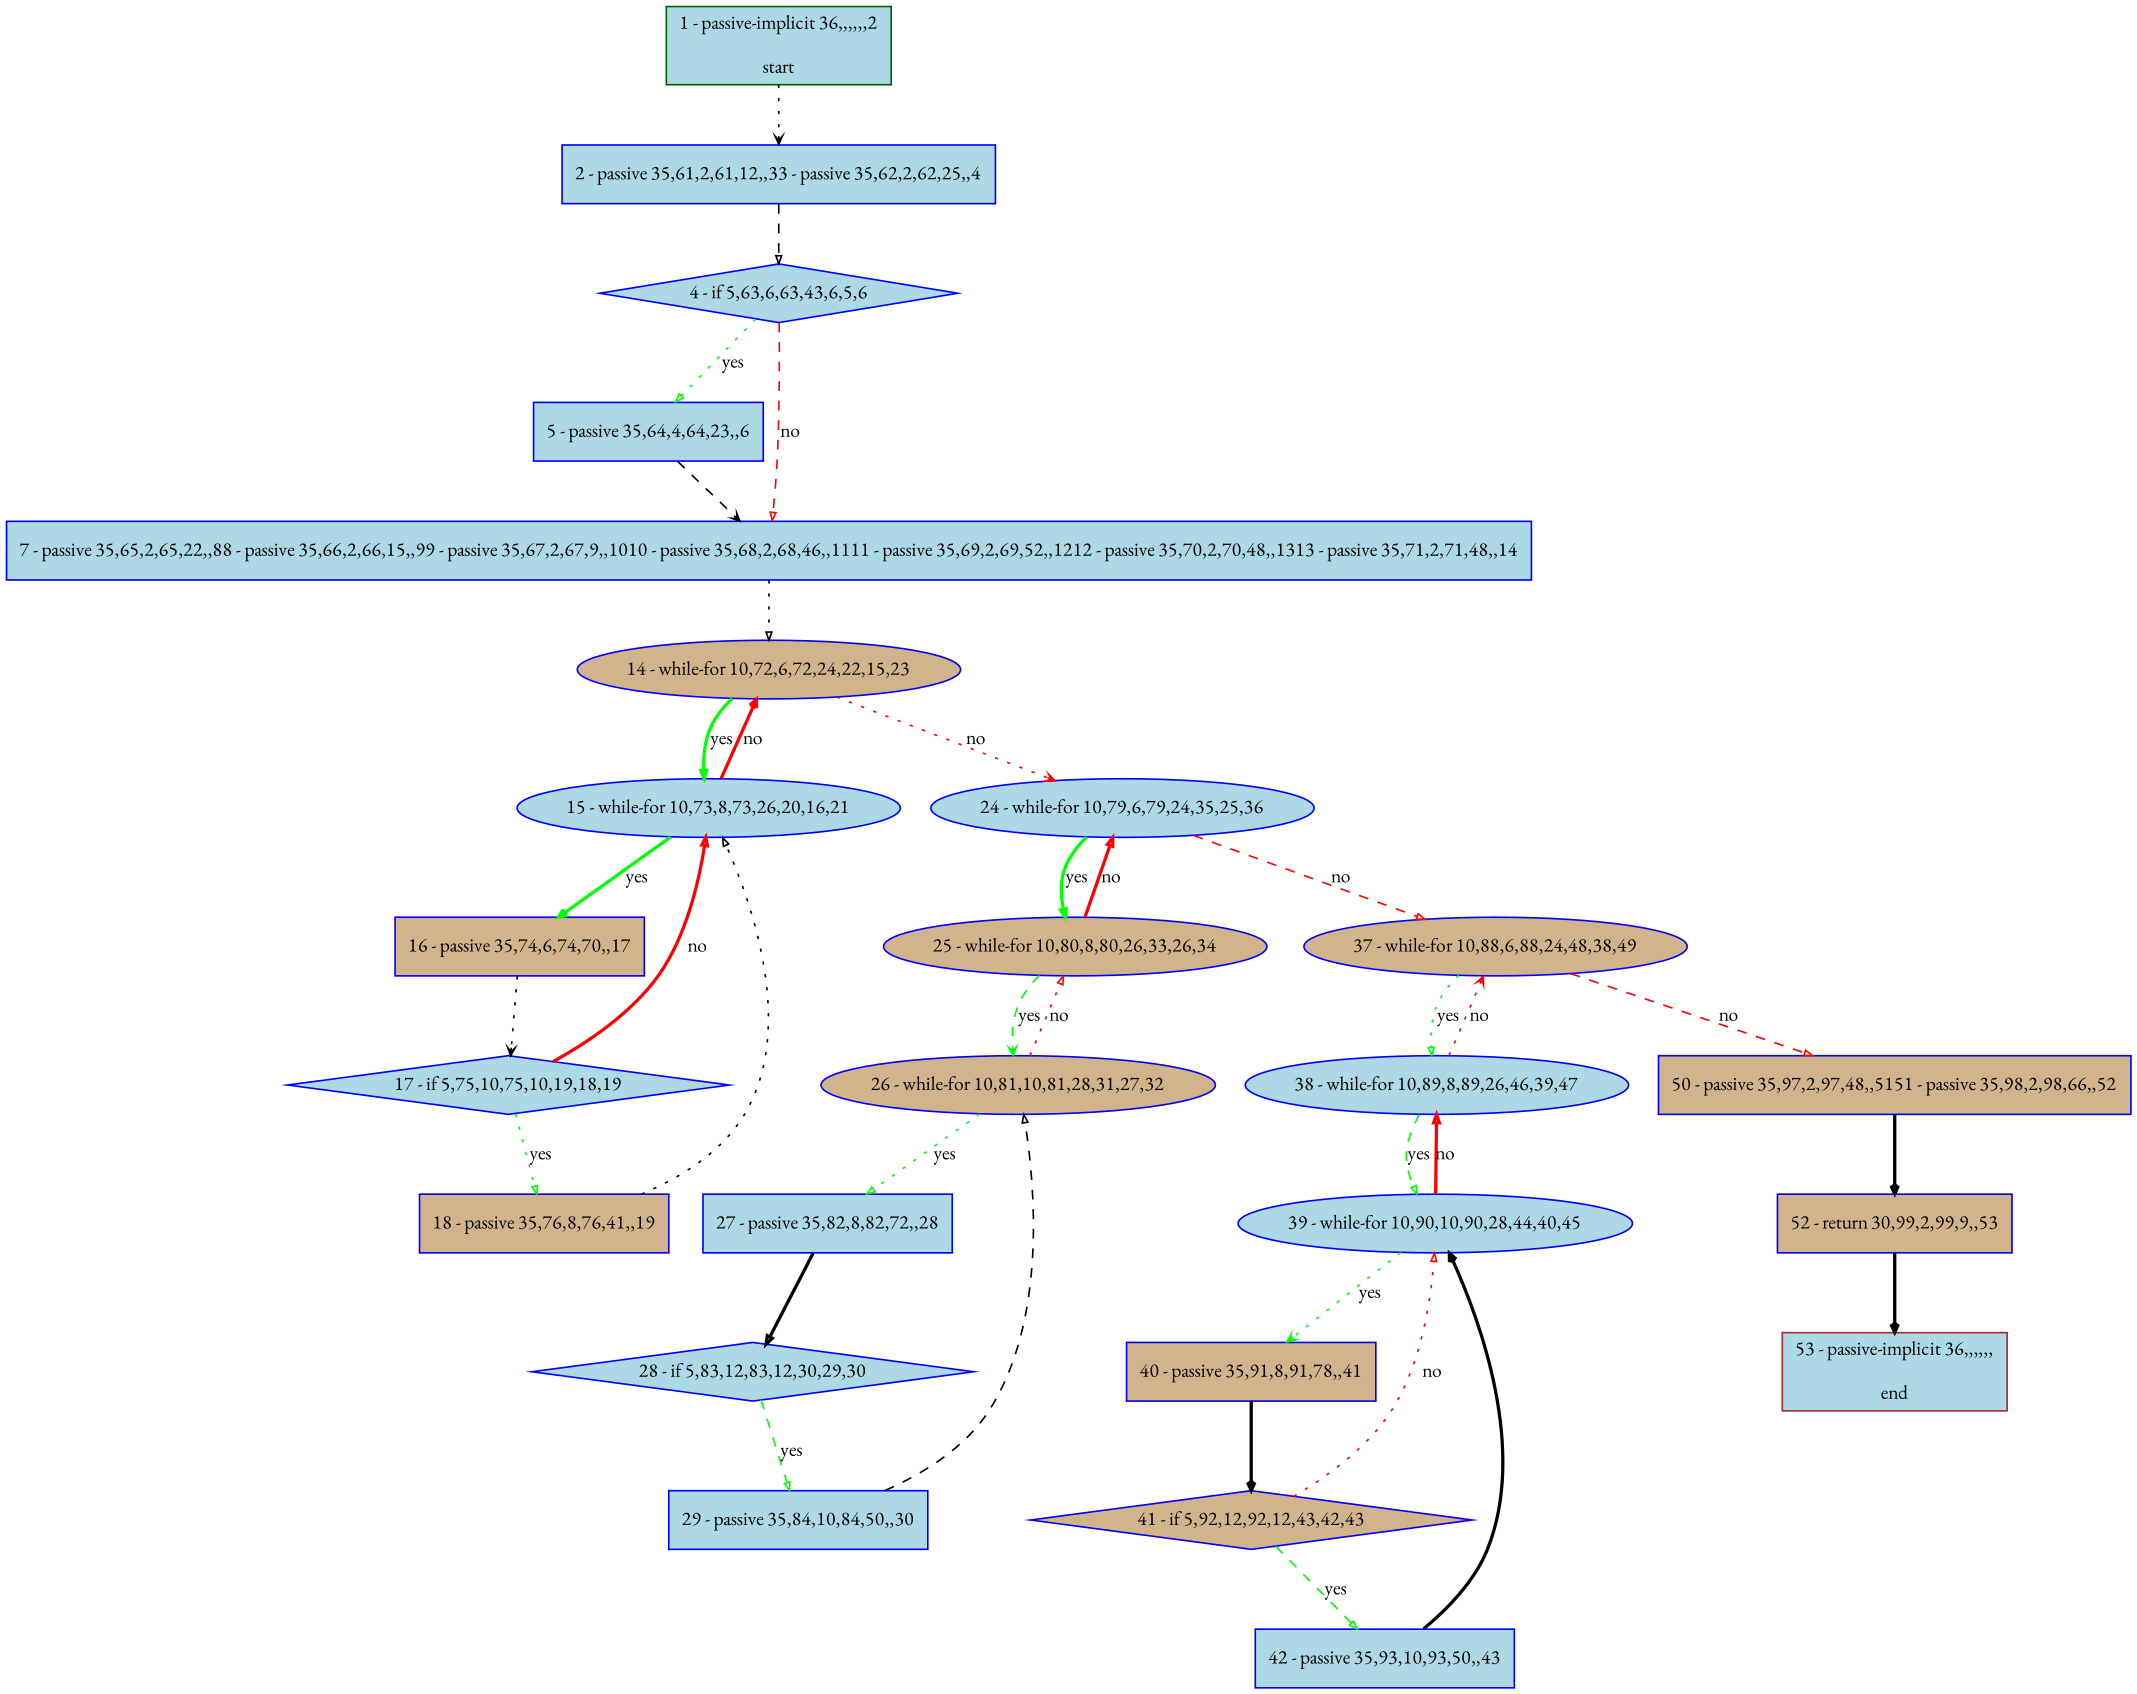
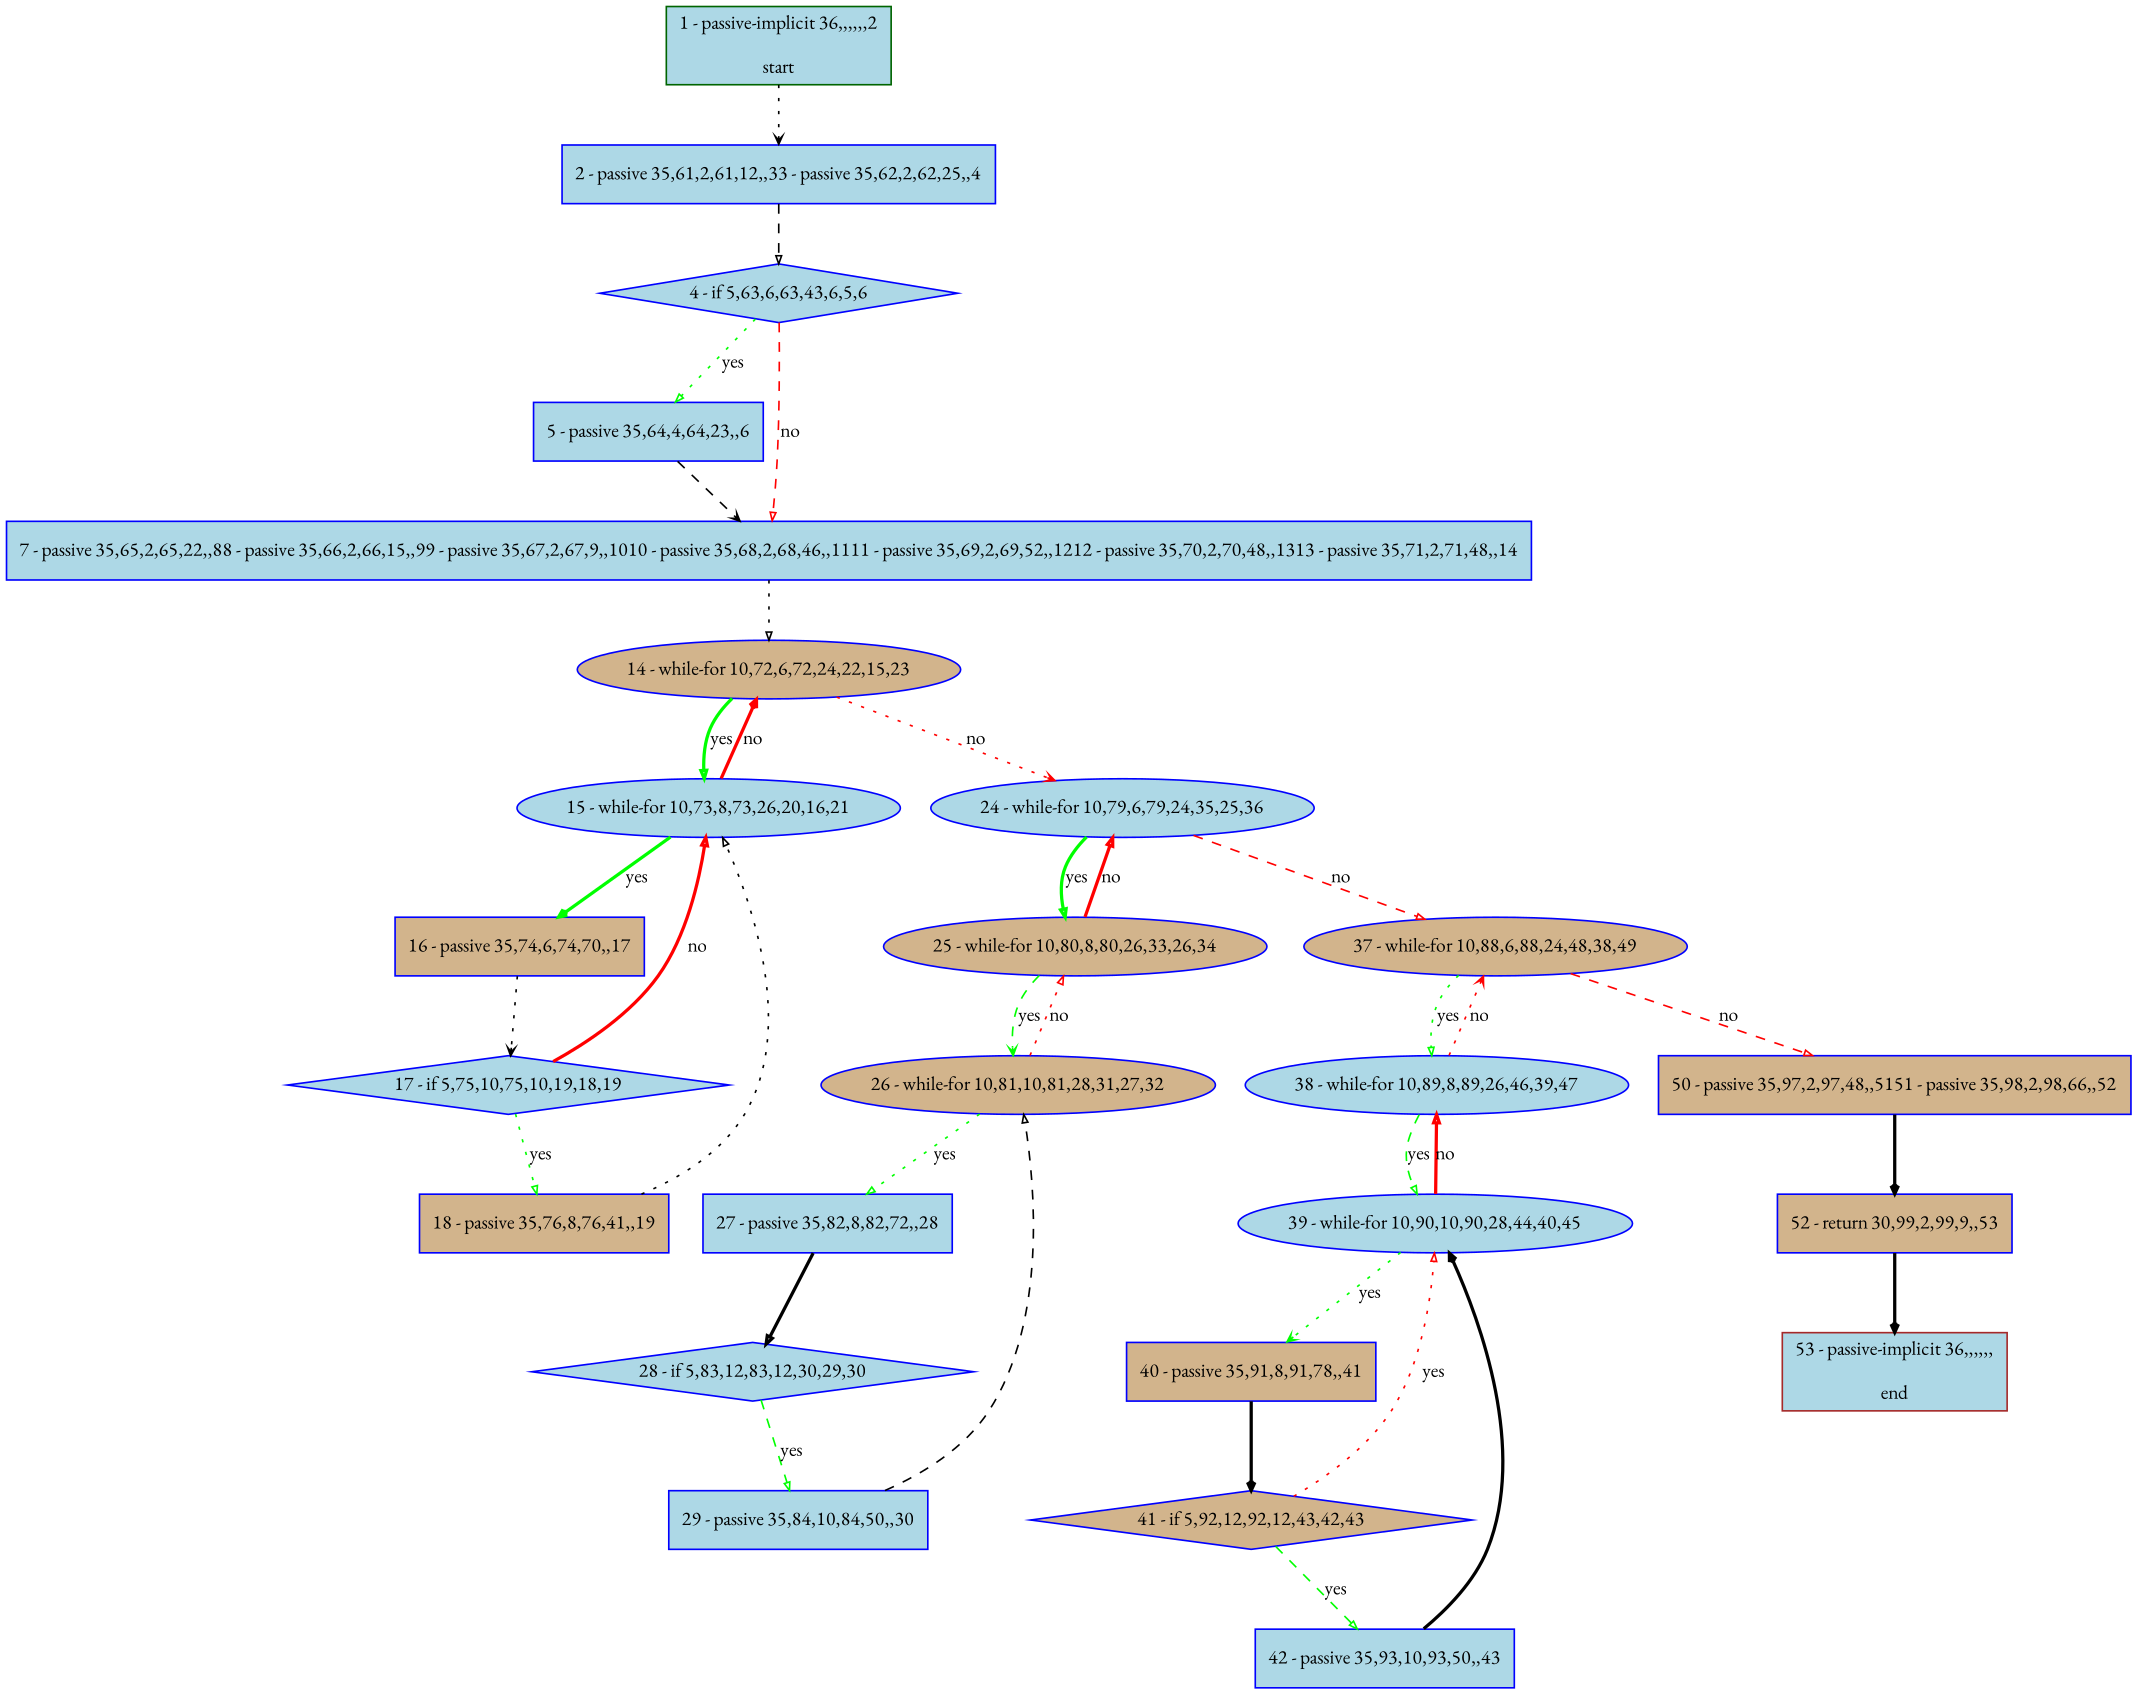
edge "41 - if 5,92,12,92,12,43,42,43" -> "39 - while-for 10,90,10,90,28,44,40,45": label "no" -> "yes"
